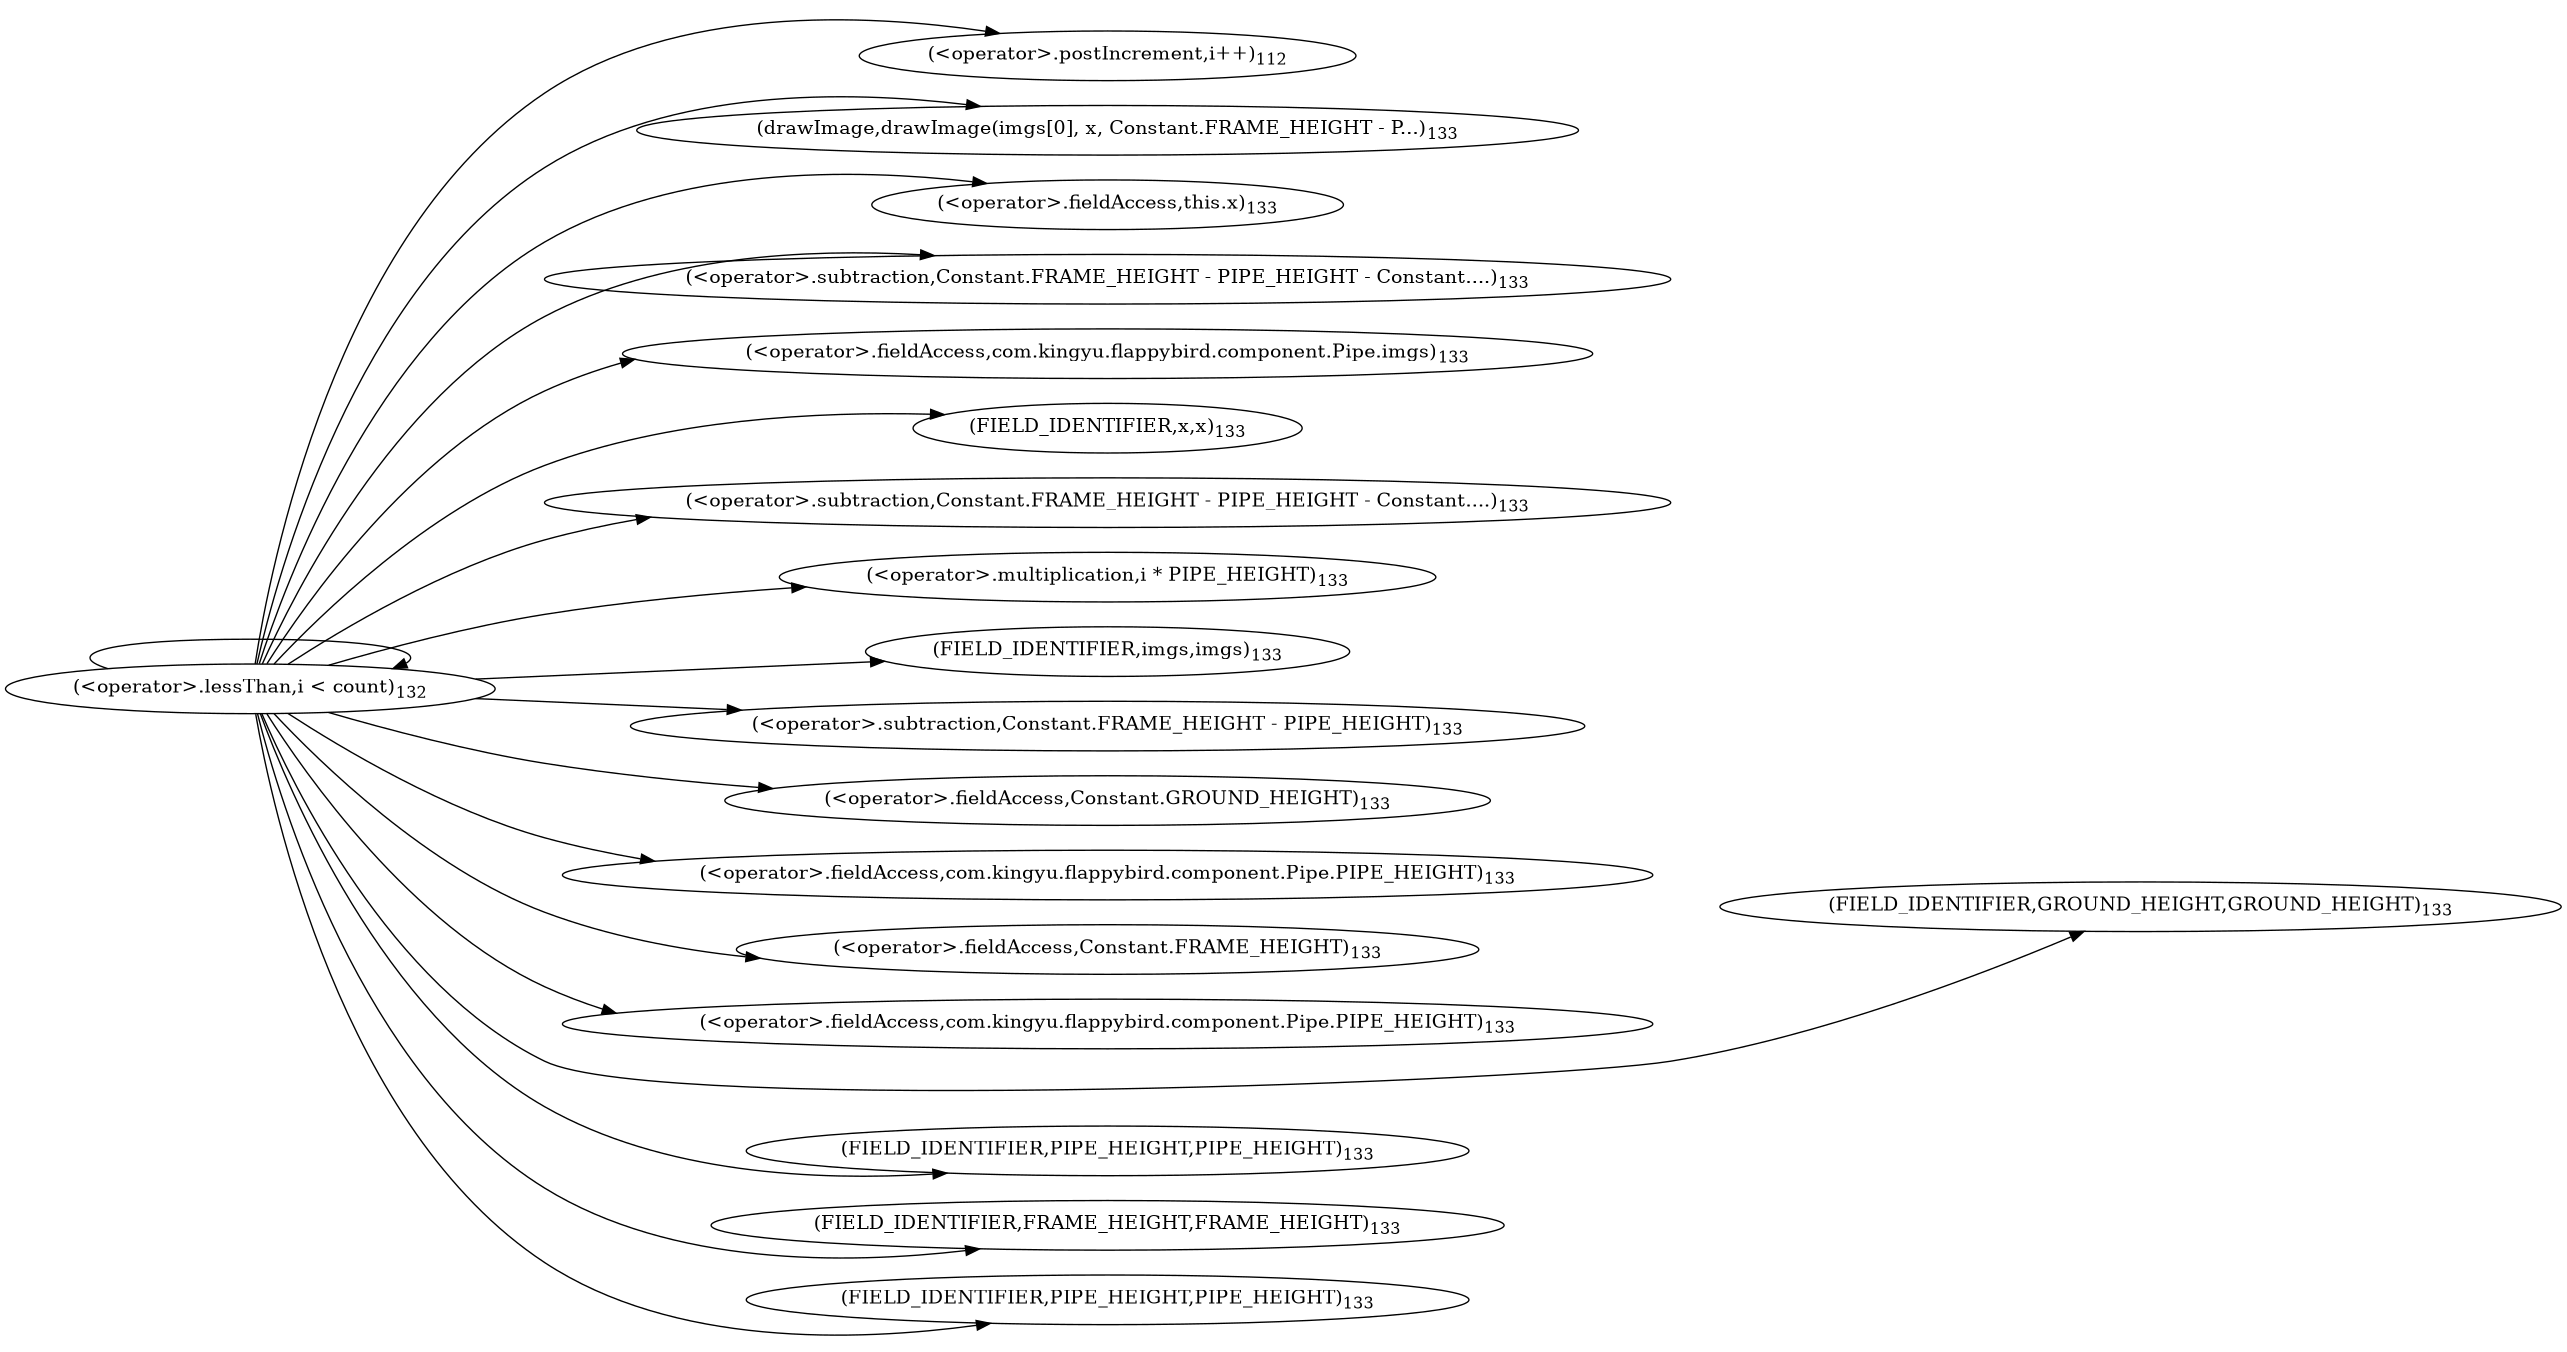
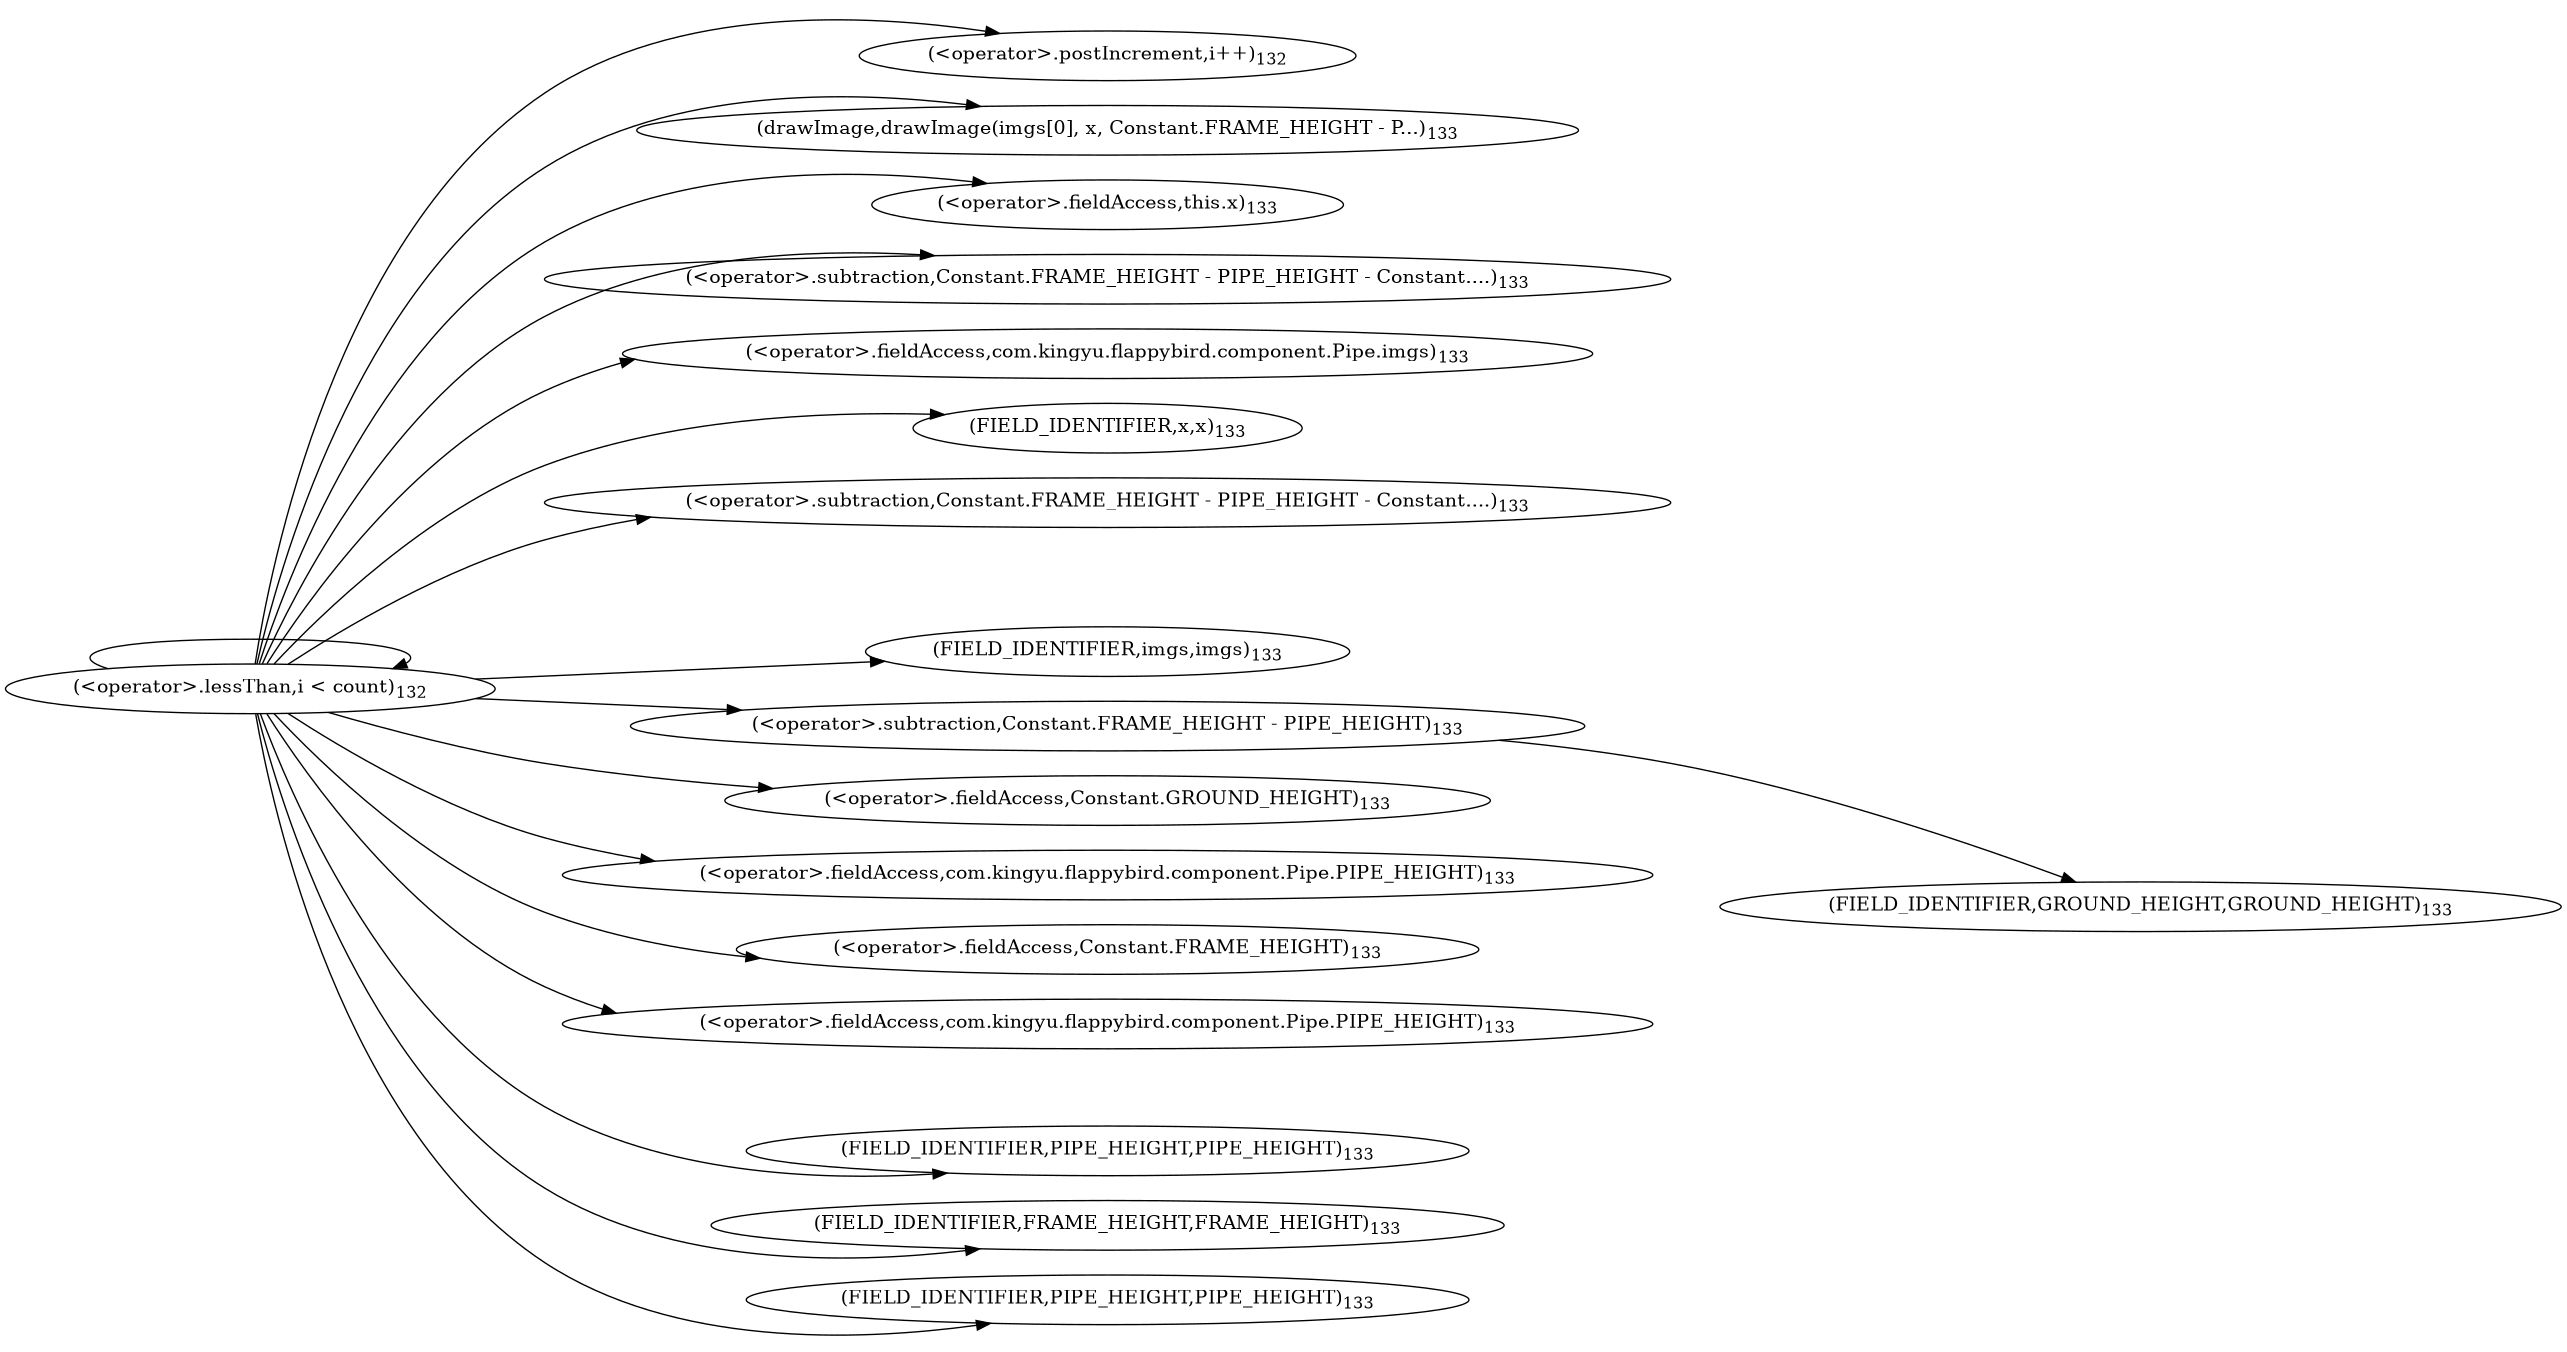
node "(<operator>.postIncrement,i++)": text "112" -> "132"
node "(<operator>.multiplication,i * PIPE_HEIGHT)": removed
edge "(<operator>.lessThan,i < count)" -> "(FIELD_IDENTIFIER,GROUND_HEIGHT,GROUND_HEIGHT)": now "(<operator>.subtraction,Constant.FRAME_HEIGHT - PIPE_HEIGHT)" -> "(FIELD_IDENTIFIER,GROUND_HEIGHT,GROUND_HEIGHT)"
